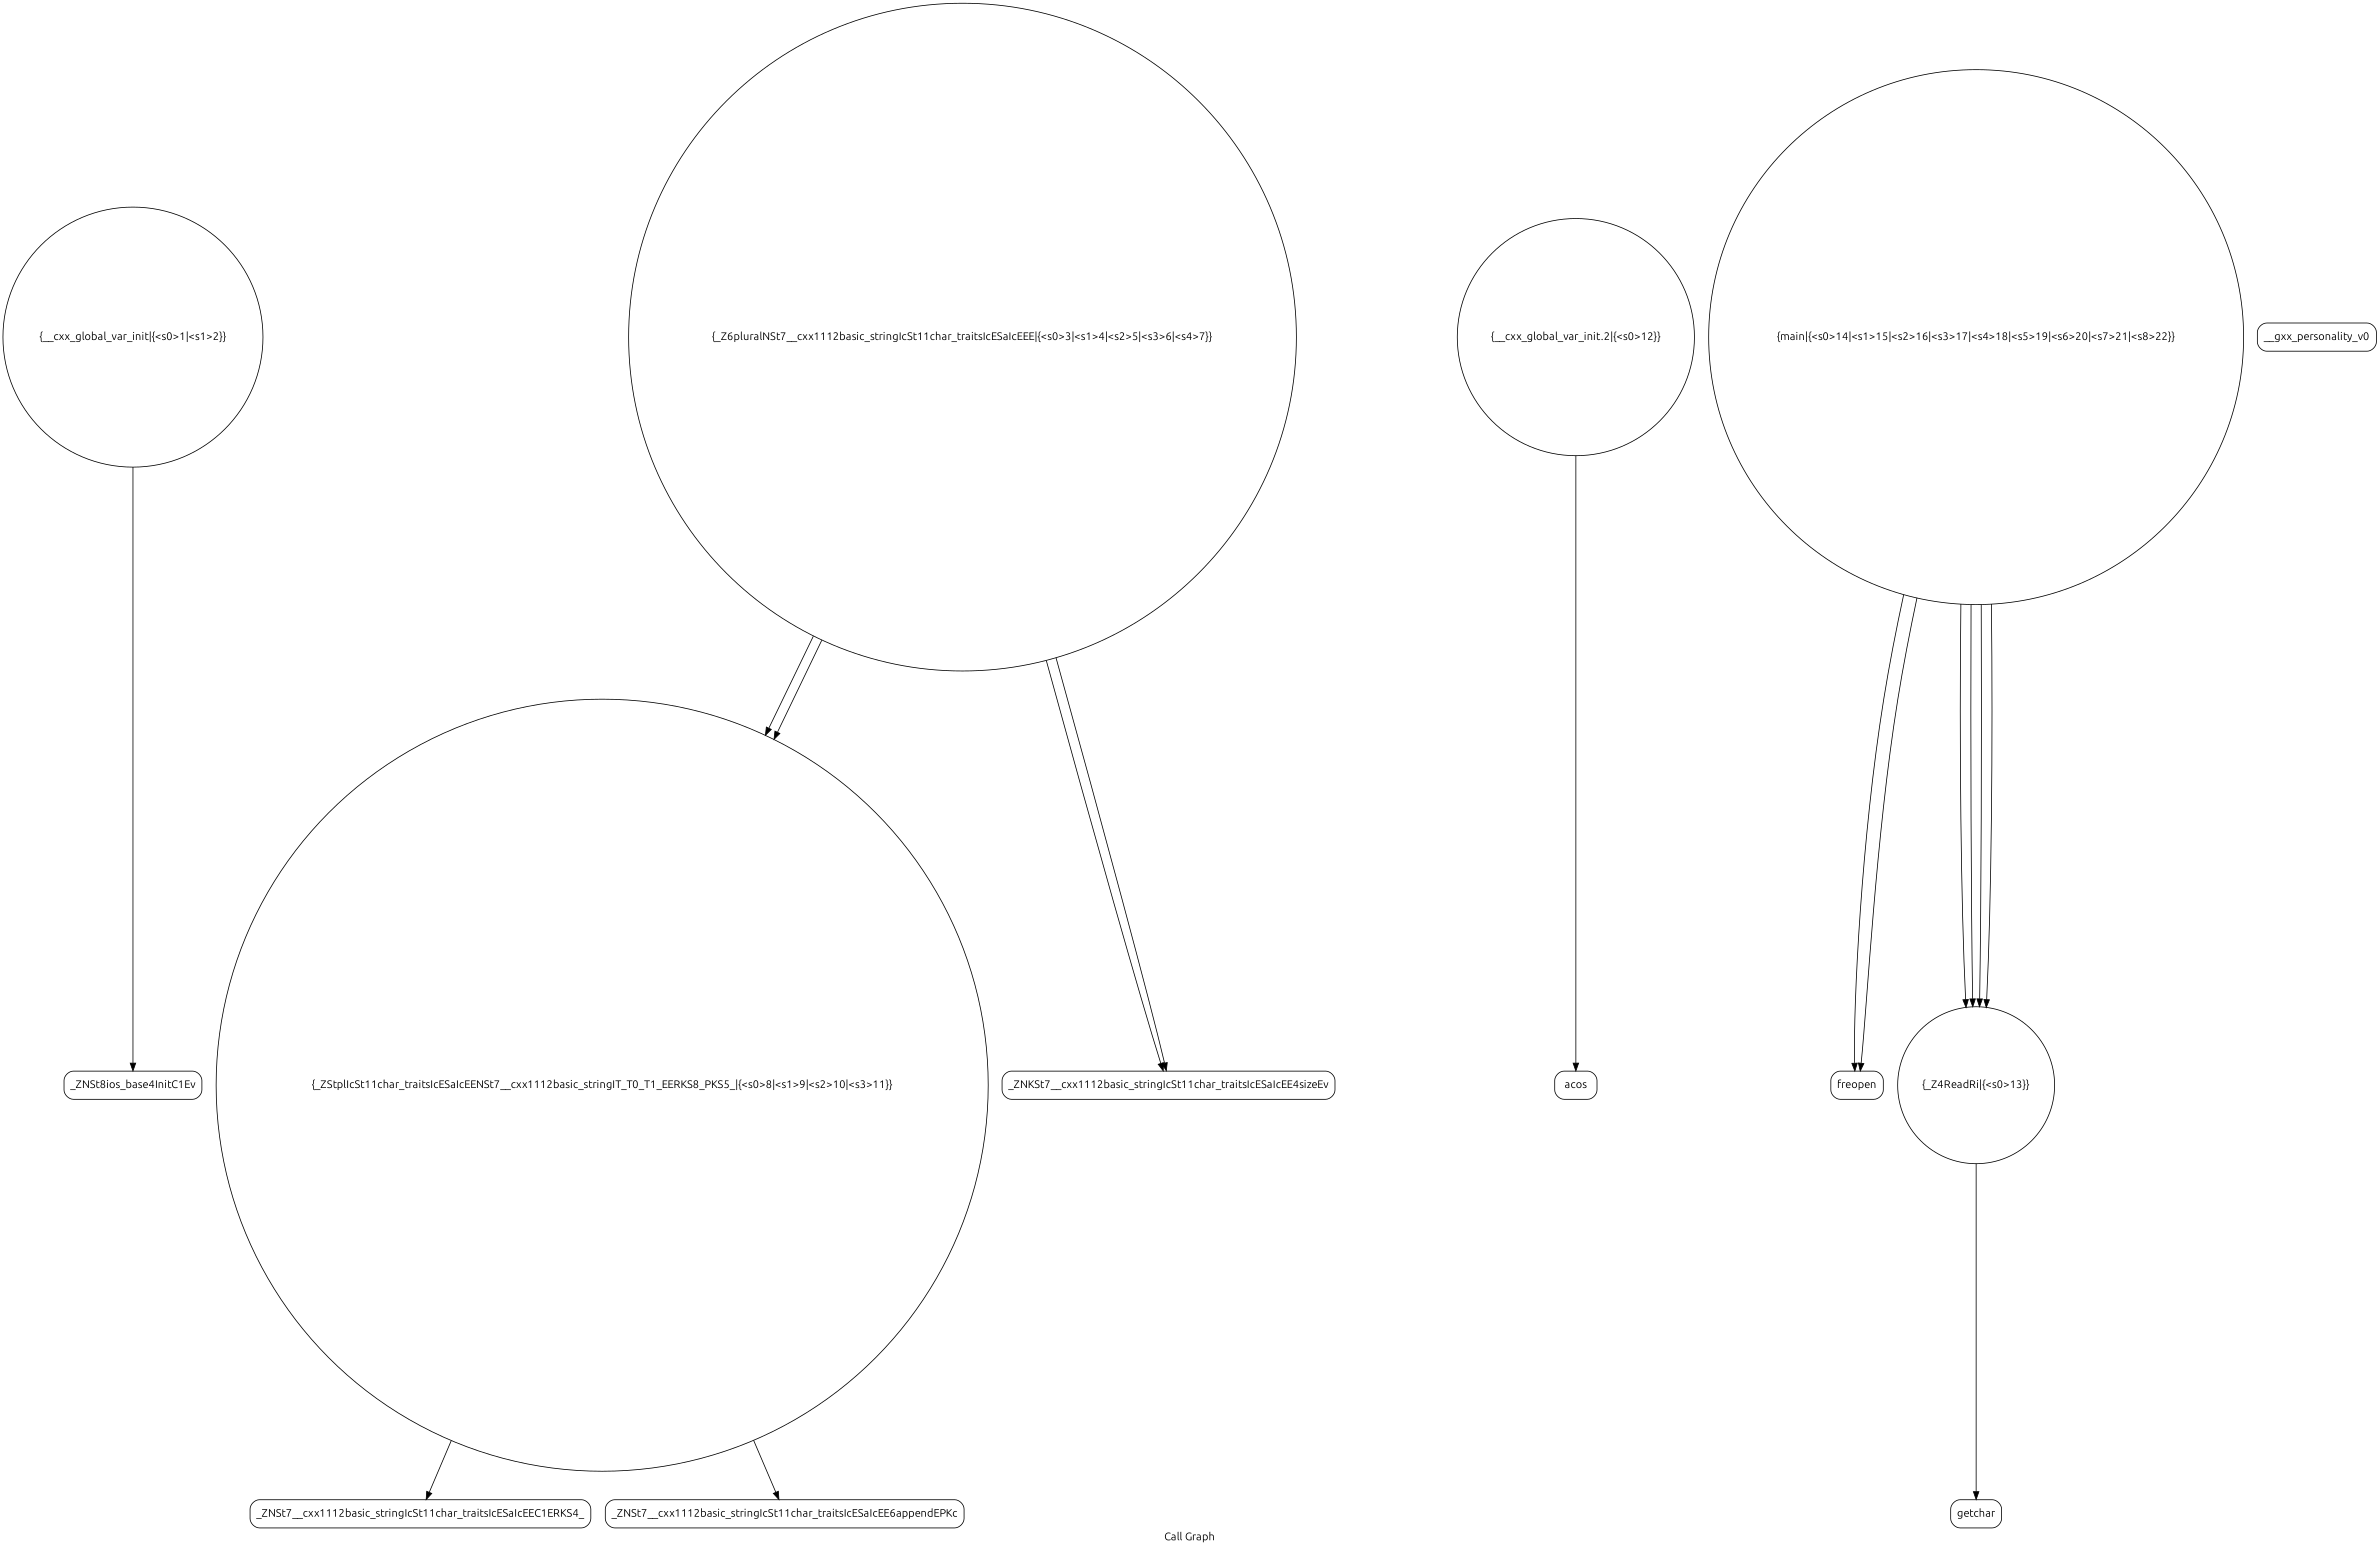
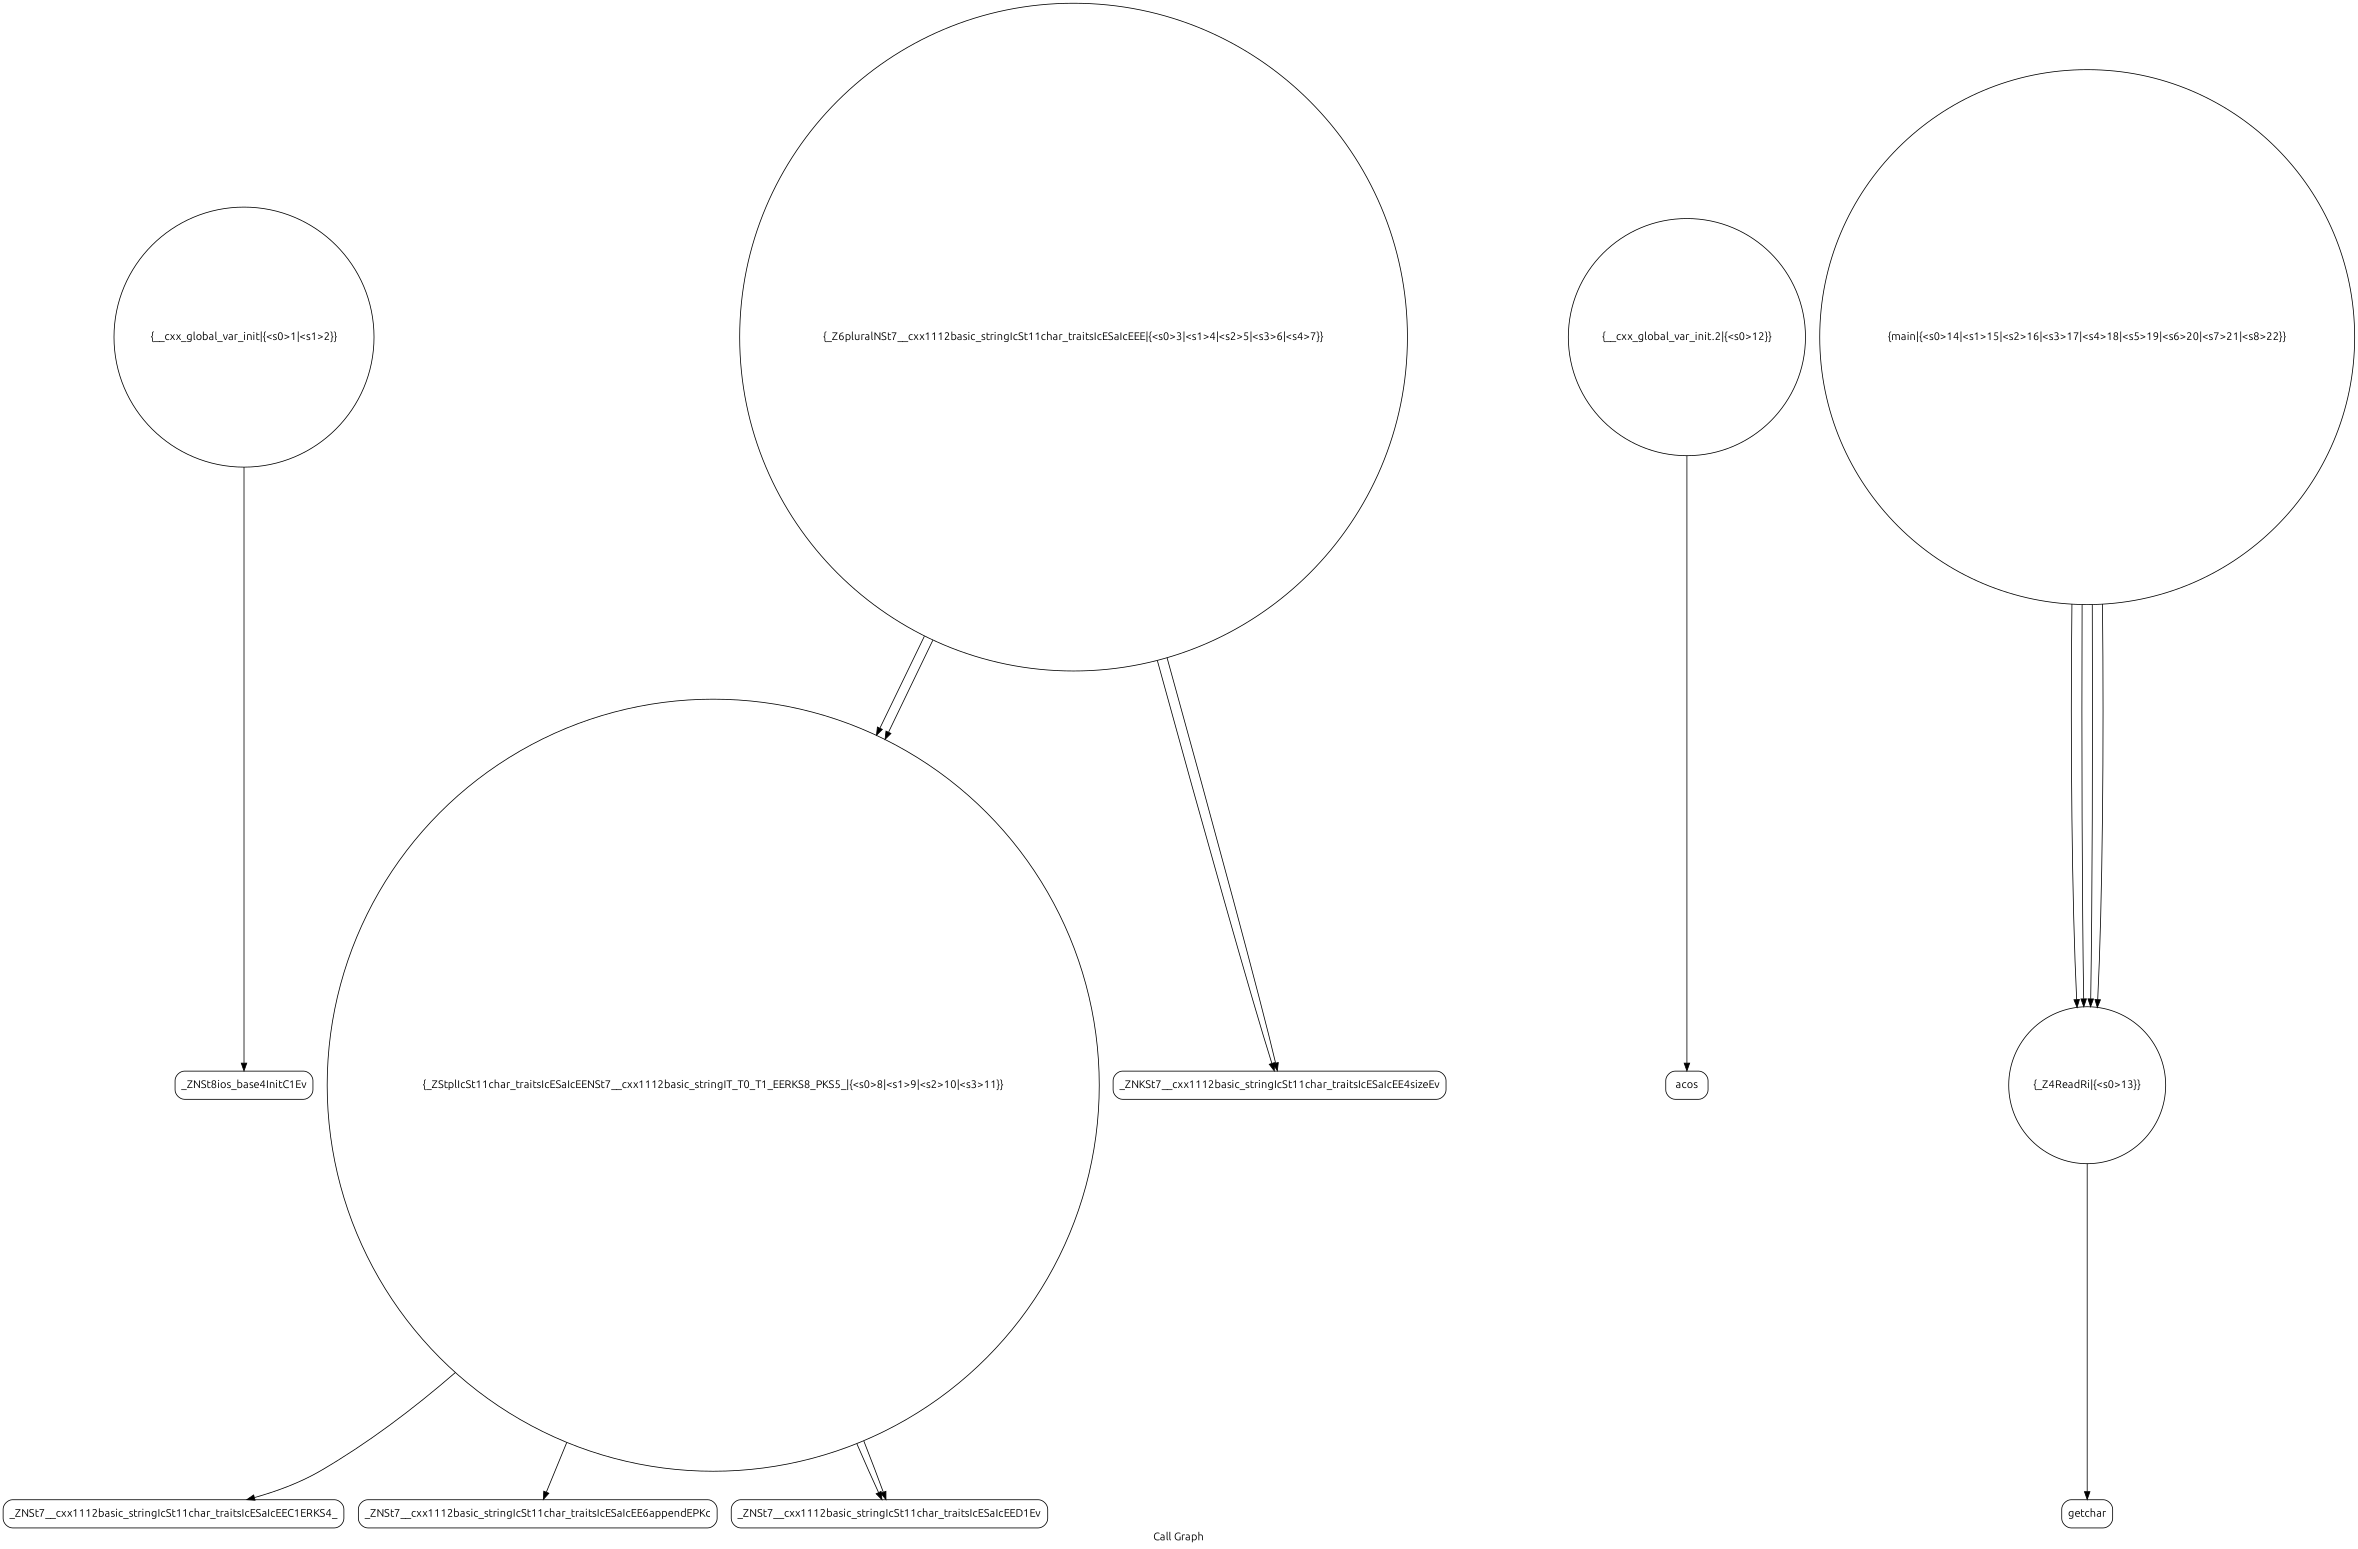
node "__gxx_personality_v0": removed
node "freopen": removed
node "_ZNSt7__cxx1112basic_stringIcSt11char_traitsIcESaIcEED1Ev": added
